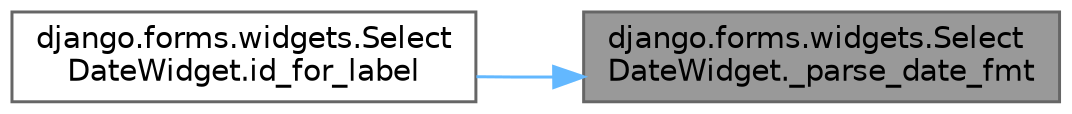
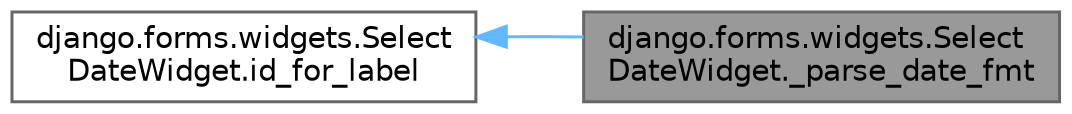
edge "django.forms.widgets.Select DateWidget.id_for_label" -> "django.forms.widgets.Select DateWidget._parse_date_fmt": reversed
